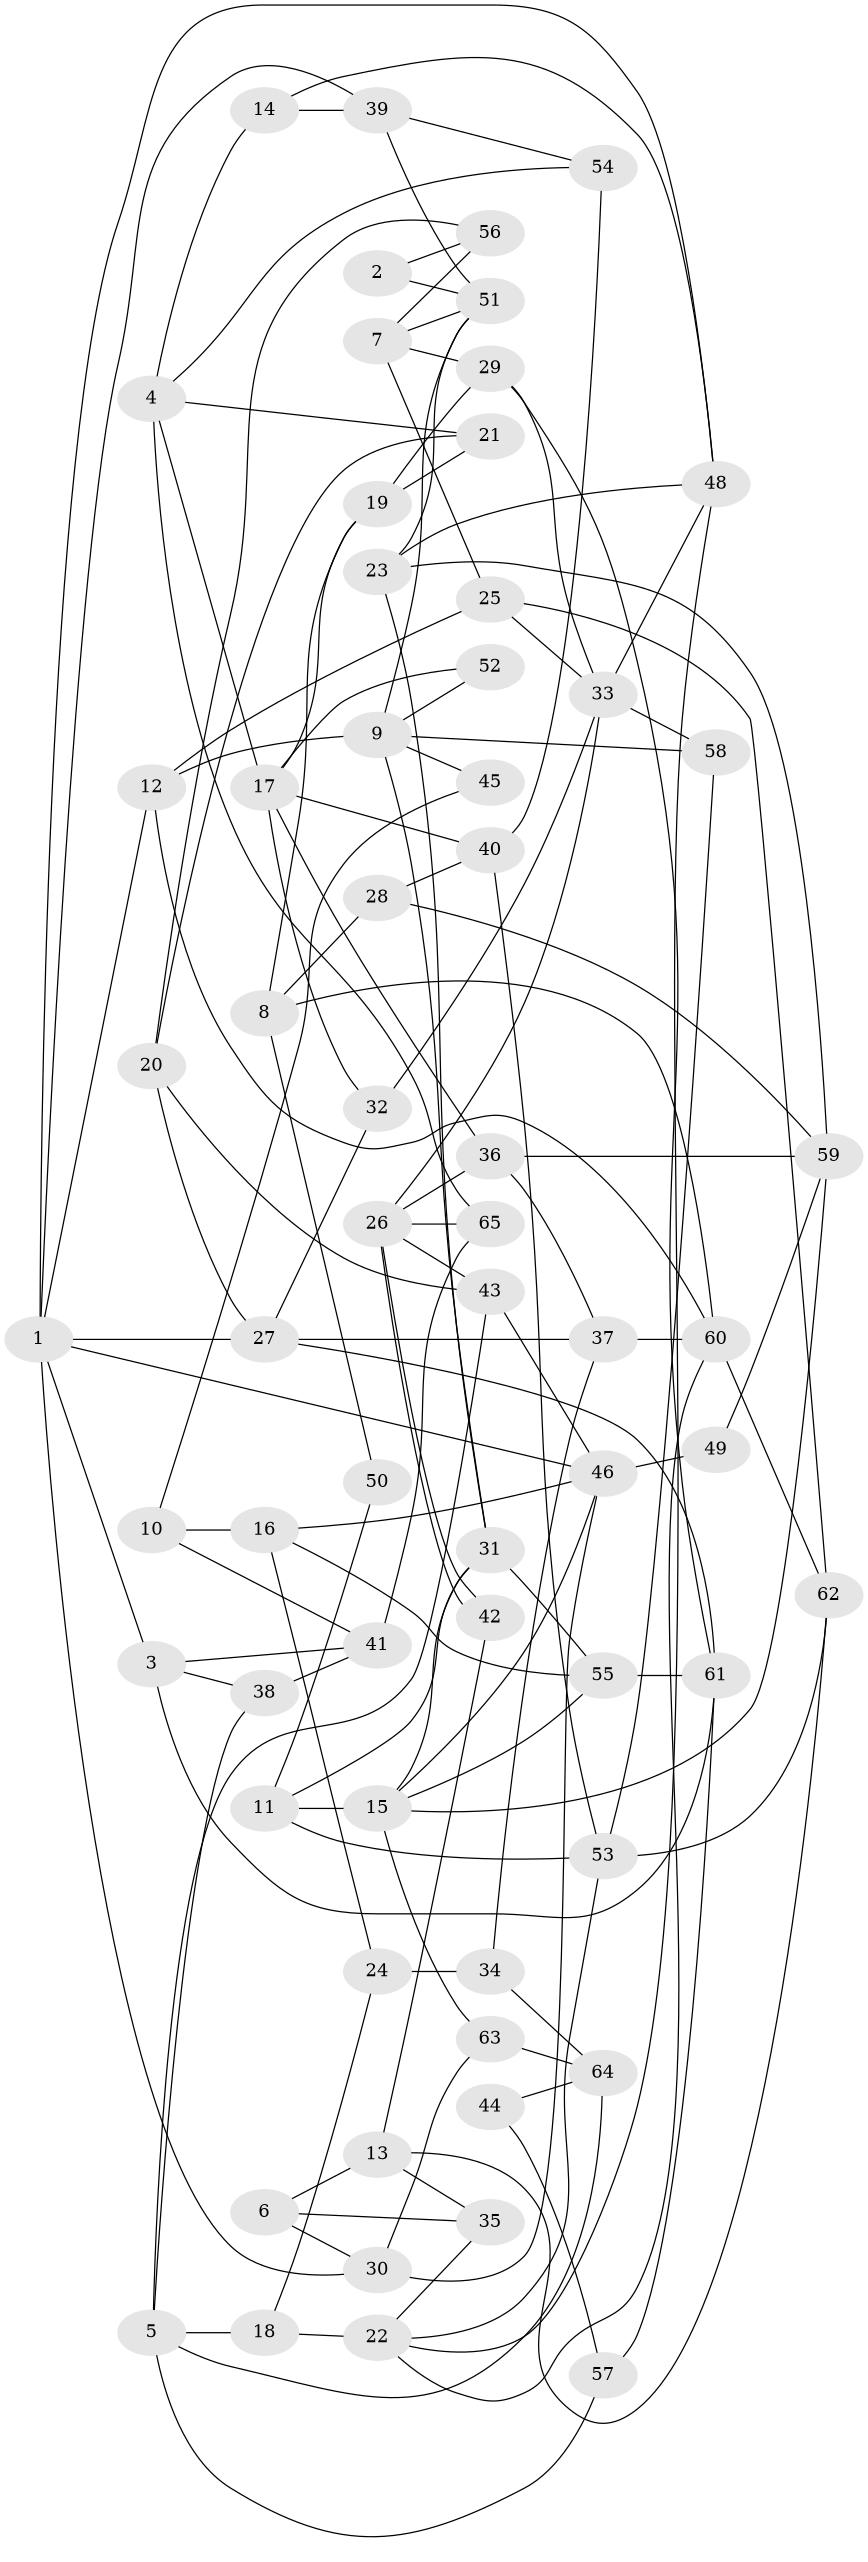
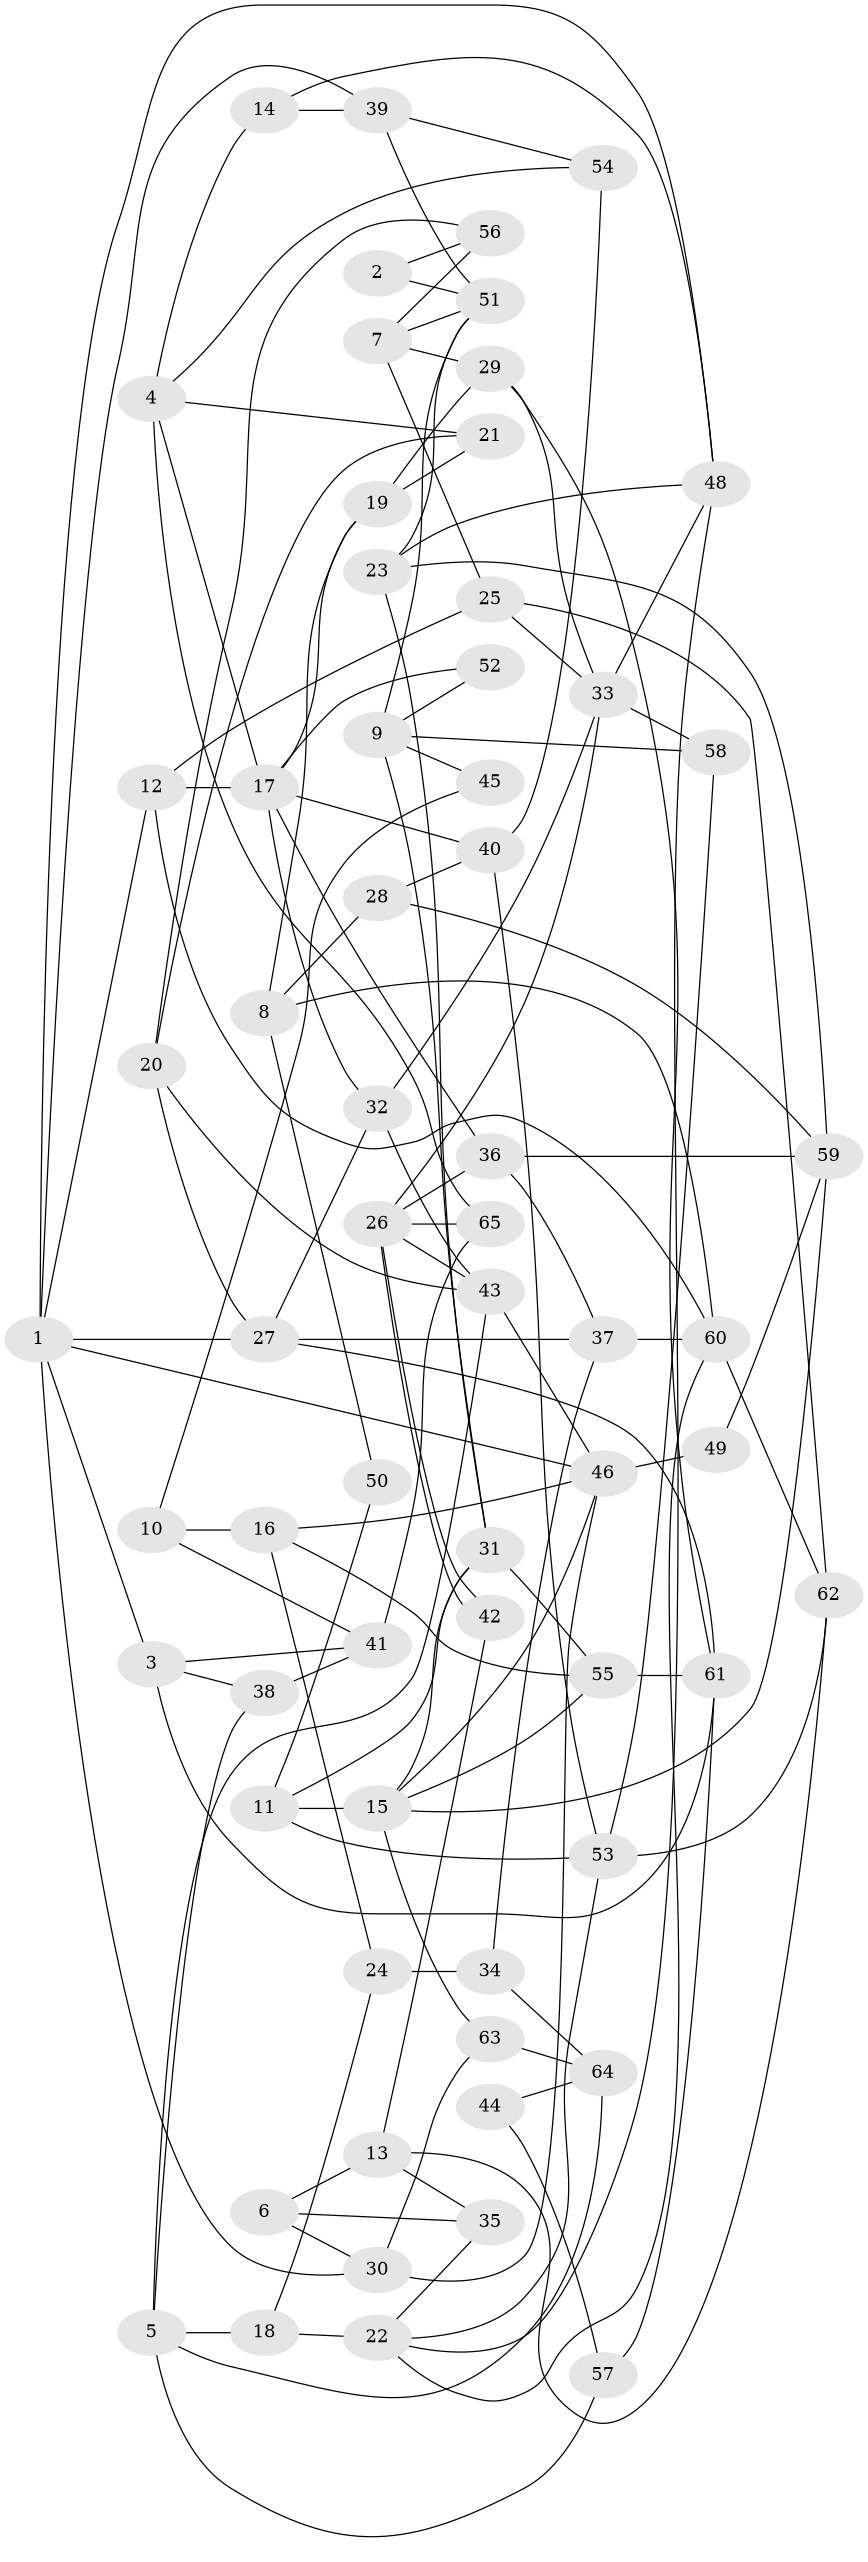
edge "9" -- "12": now "17" -- "12"
edge "32" -- "43": added
